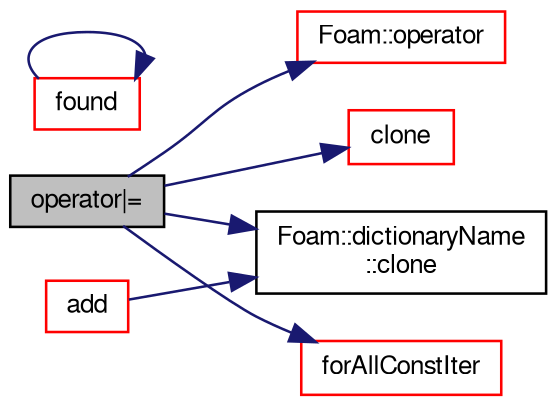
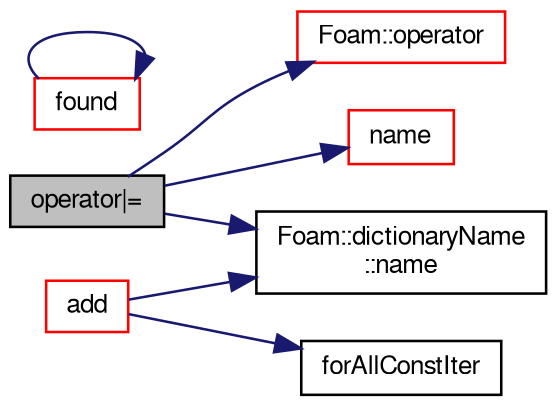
node "clone": label "clone" -> "name"
node "Foam::dictionaryName ::clone": label "Foam::dictionaryName ::clone" -> "Foam::dictionaryName ::name"
edge "operator|=" -> "forAllConstIter": now "add" -> "forAllConstIter"
node "forAllConstIter": color red -> black
